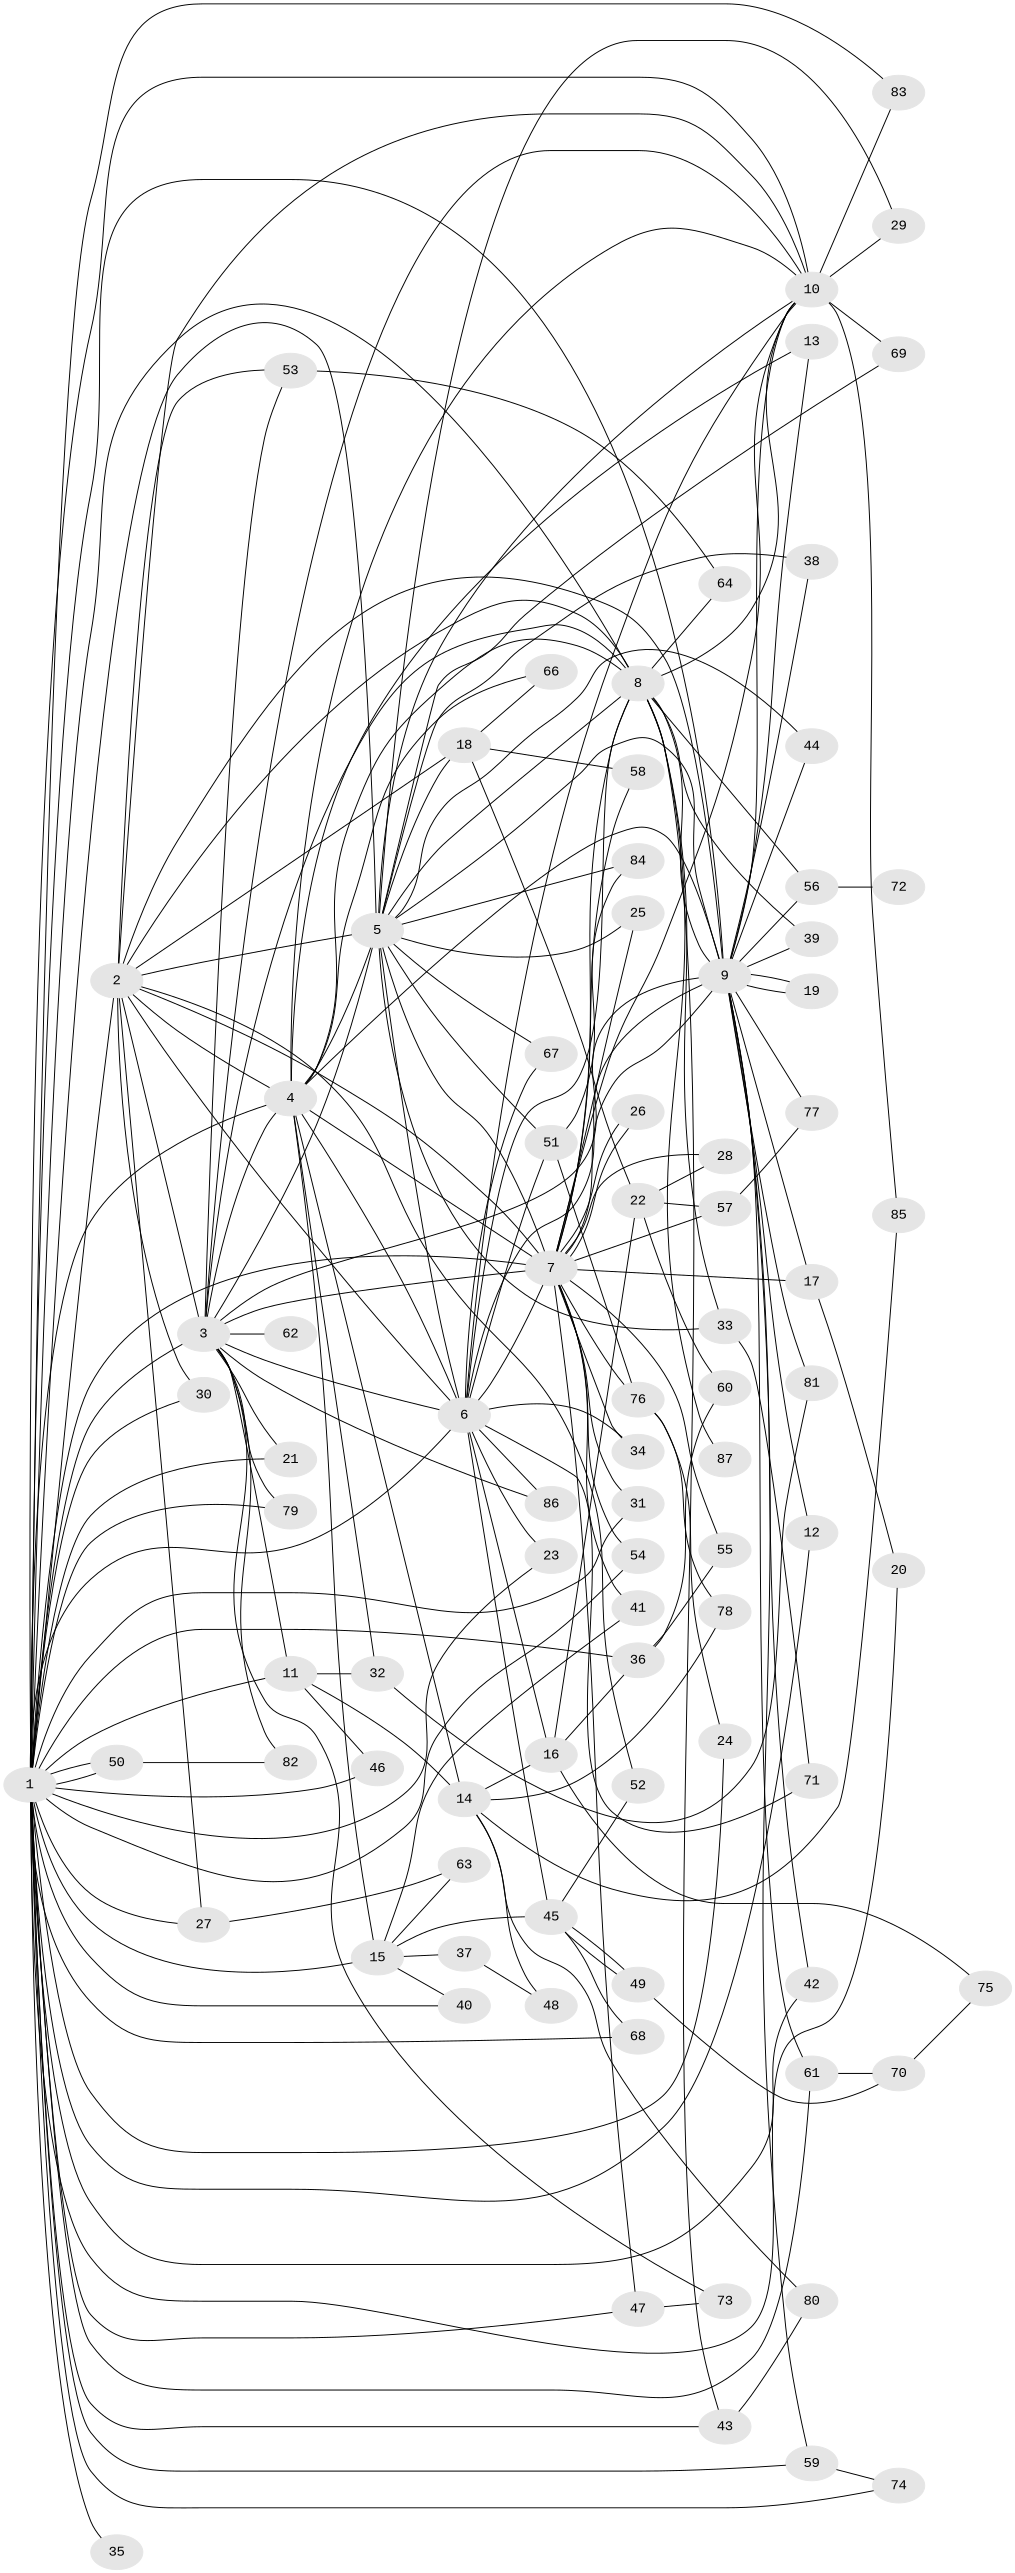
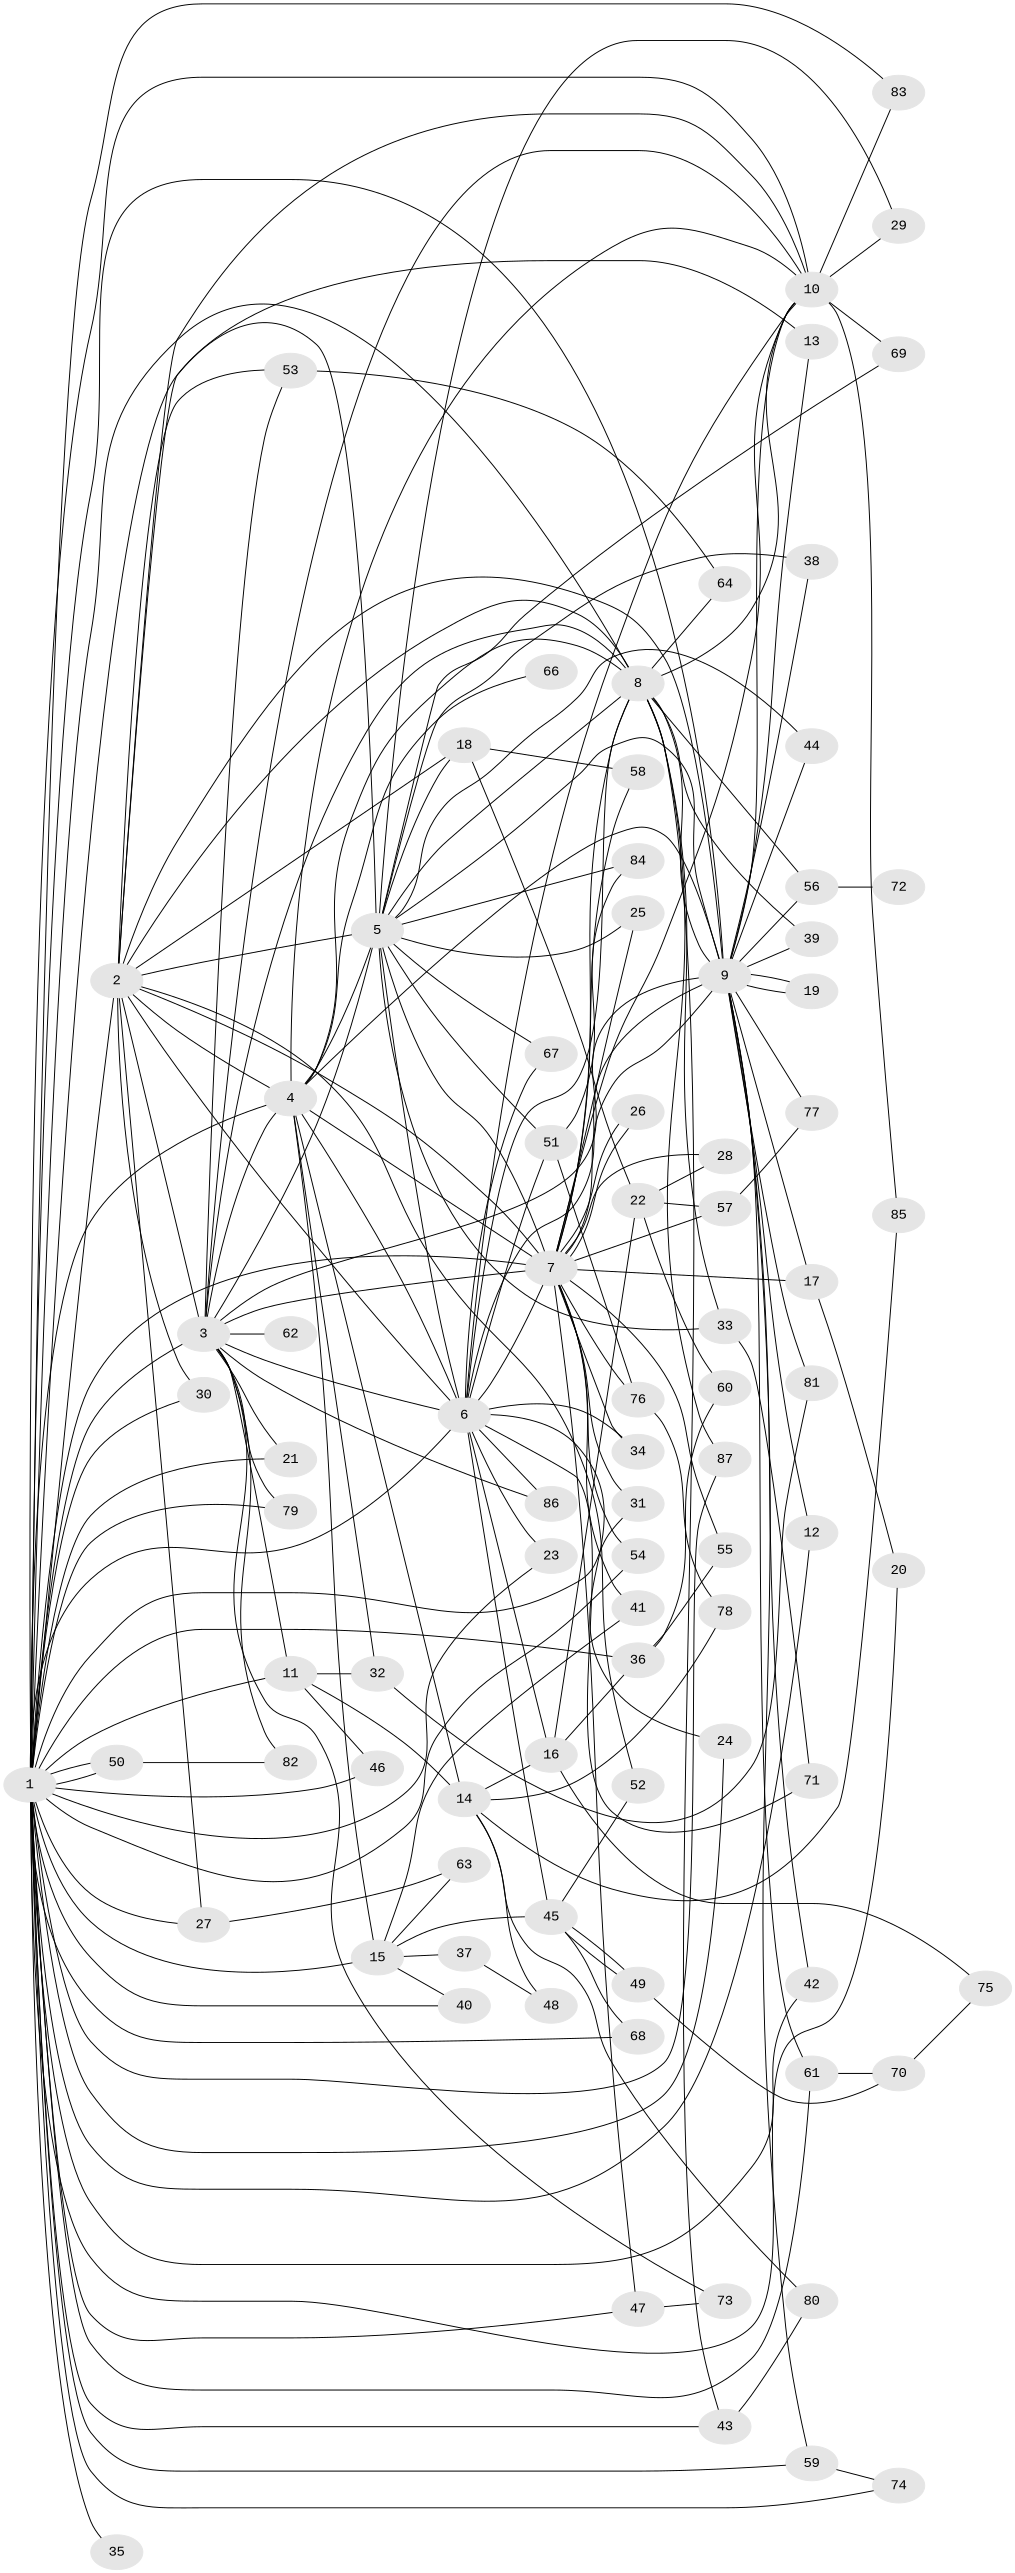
edge "10" -- "5": removed
edge "13" -- "4": now "13" -- "2"
edge "66" -- "18": removed
edge "76" -- "24": now "6" -- "24"
edge "87" -- "1": added
